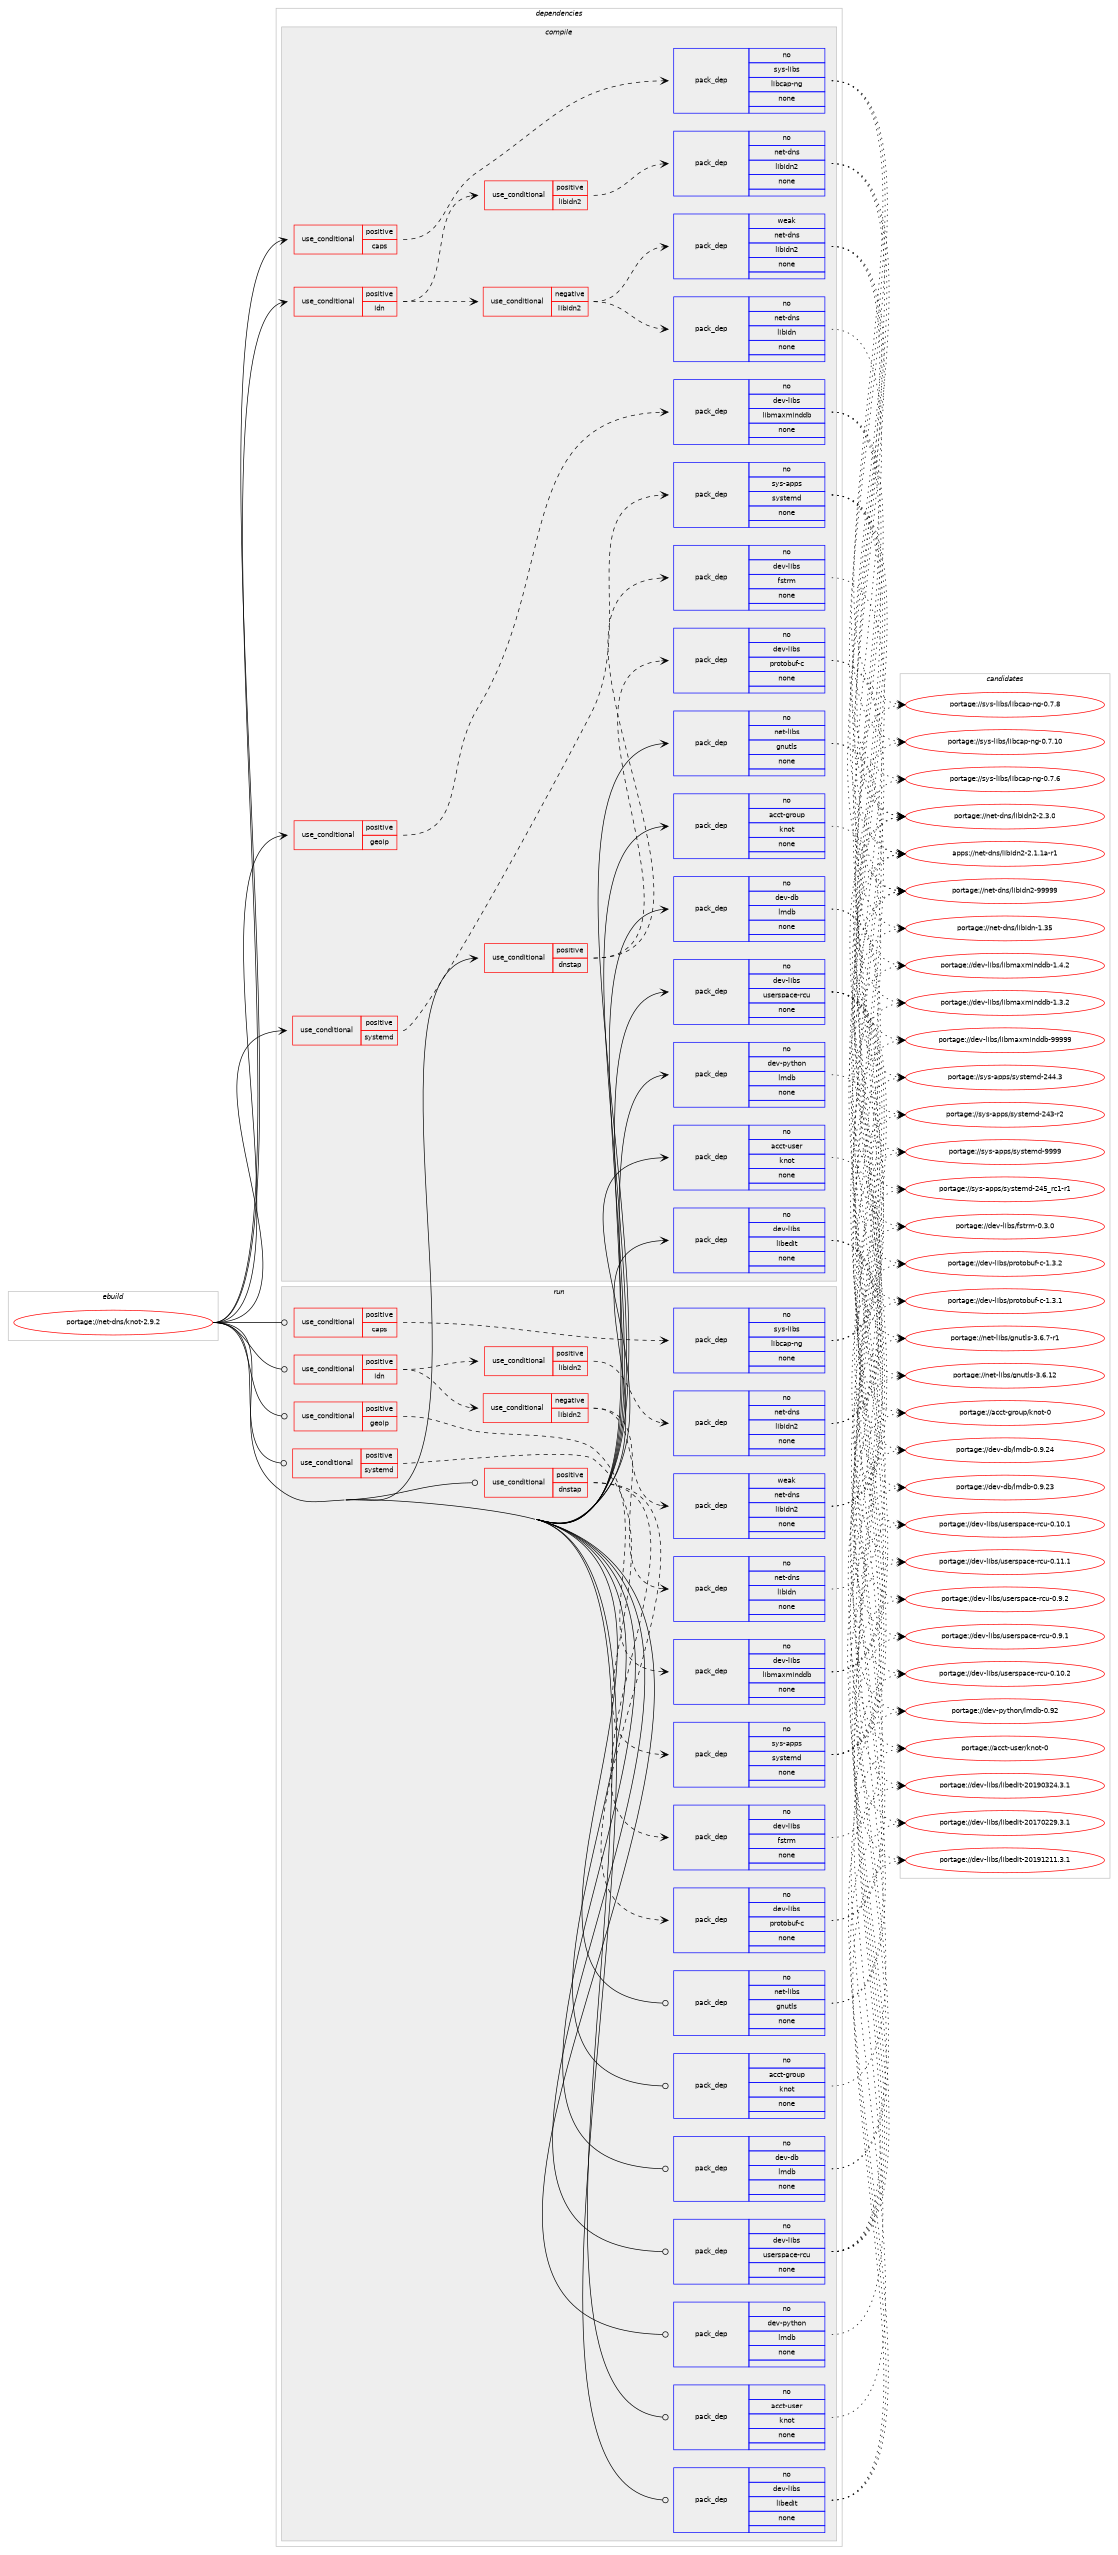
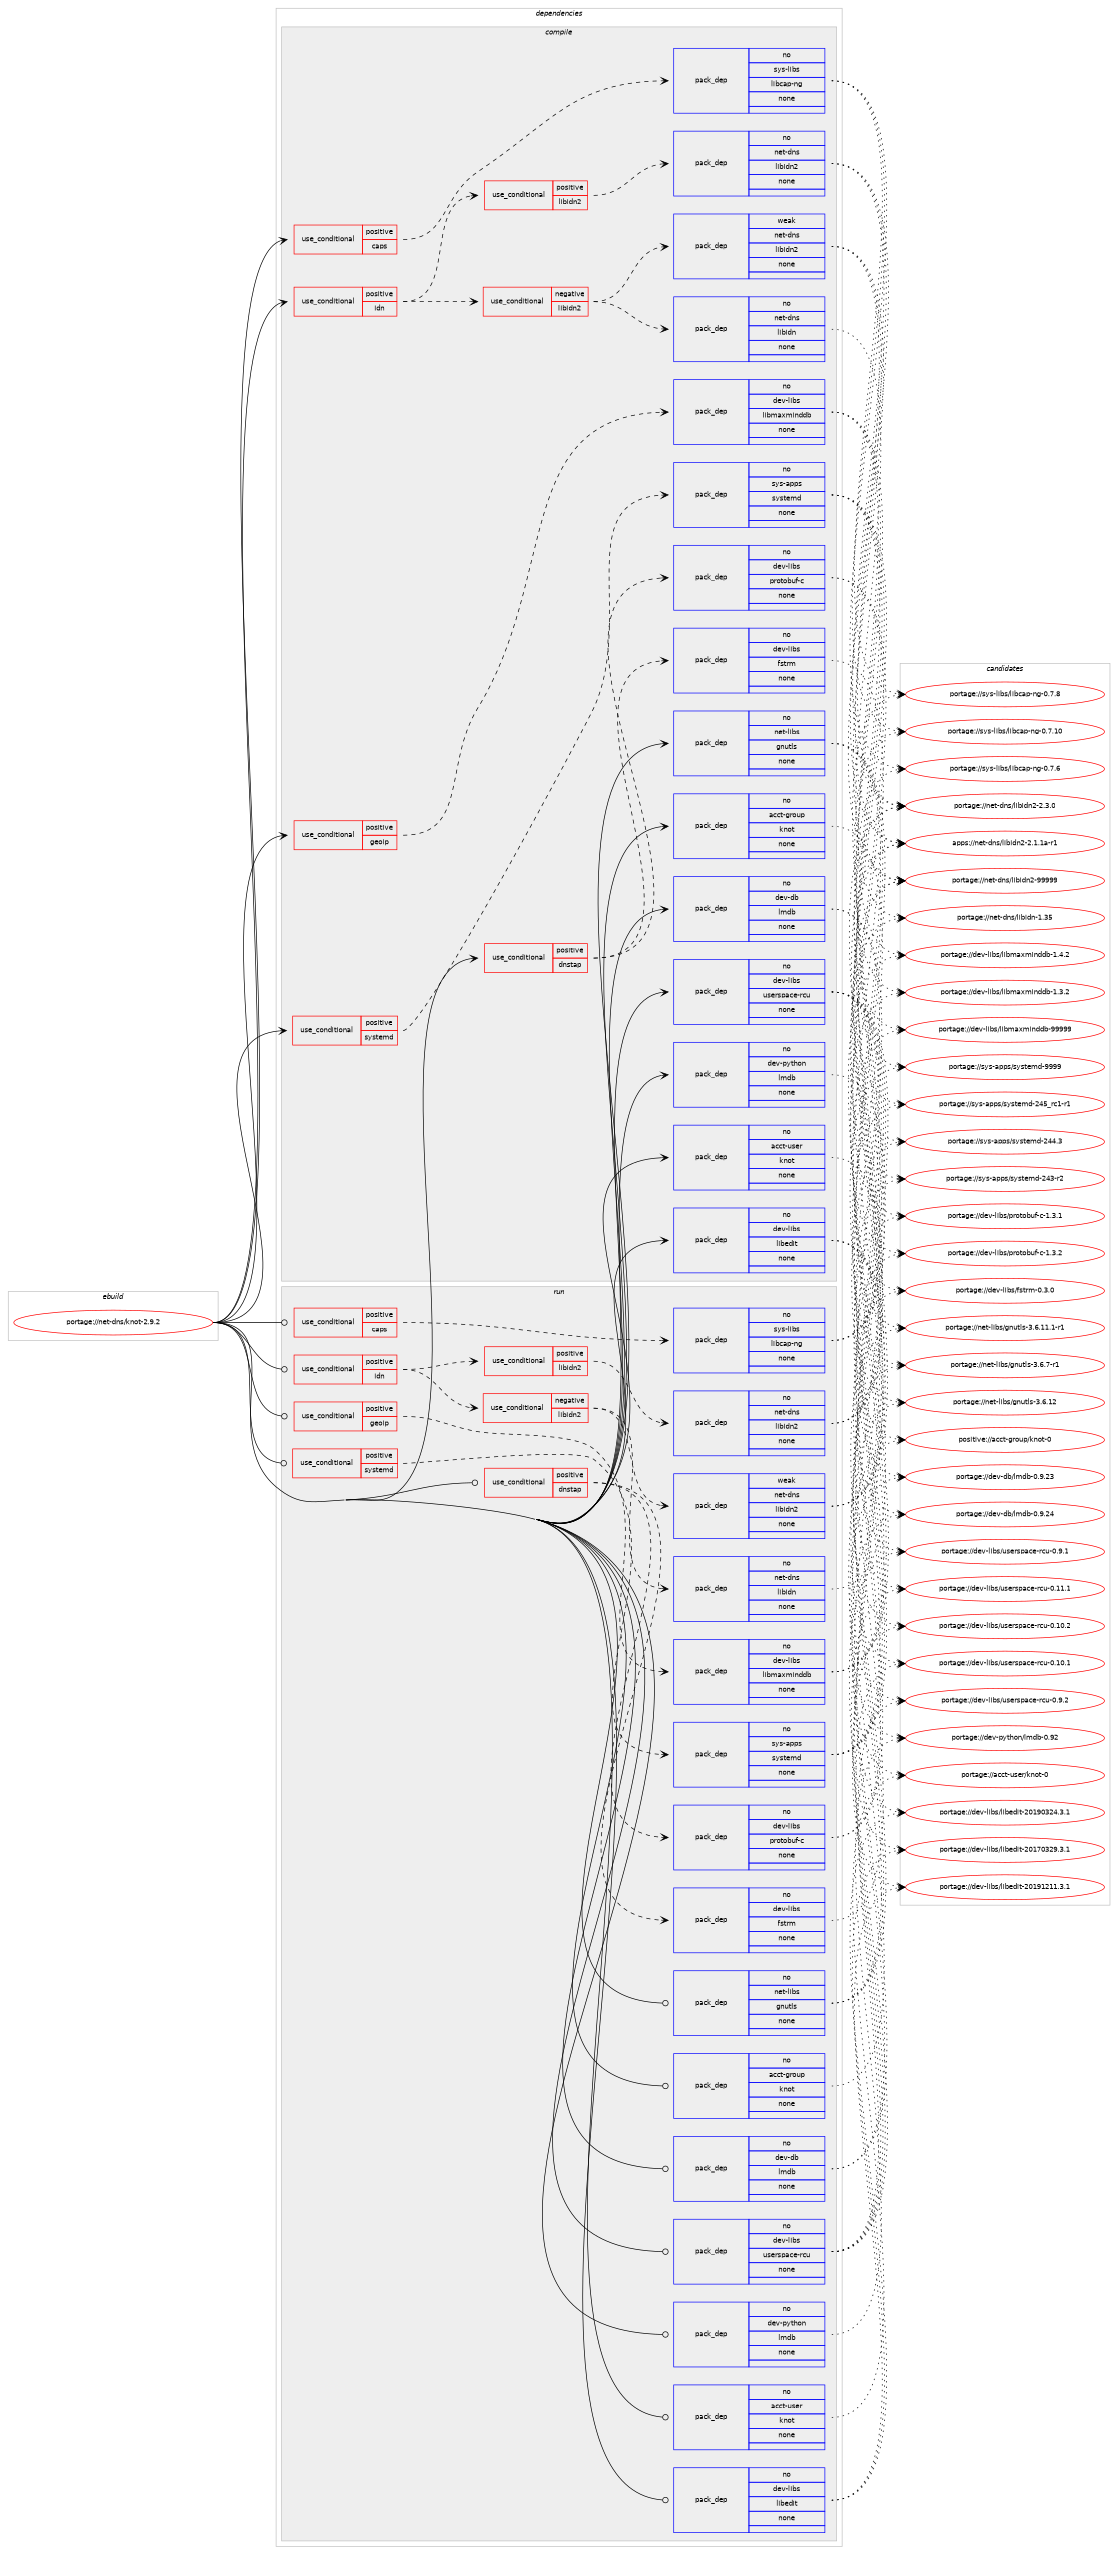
node "portage://net-libs/gnutls-3.6.11.1-r1": added
node "portage://acct-group/knot-0": label "portage://acct-group/knot-0" -> "positive://acct-group/knot-0"
node "portage://dev-libs/libedit-20170229.3.1": label "portage://dev-libs/libedit-20170229.3.1" -> "portage://dev-libs/libedit-20170329.3.1"
